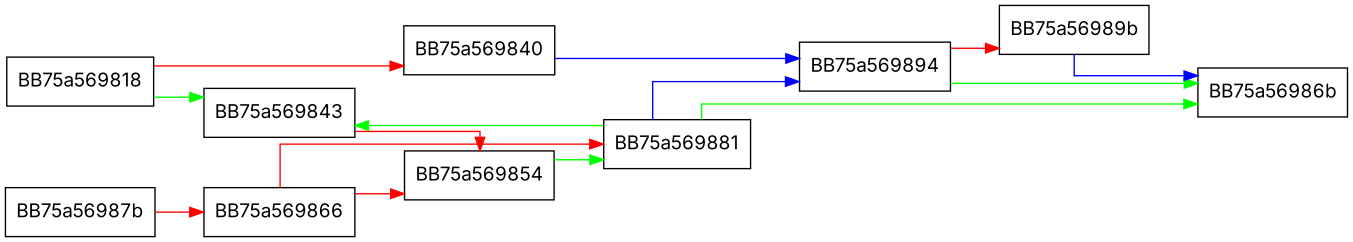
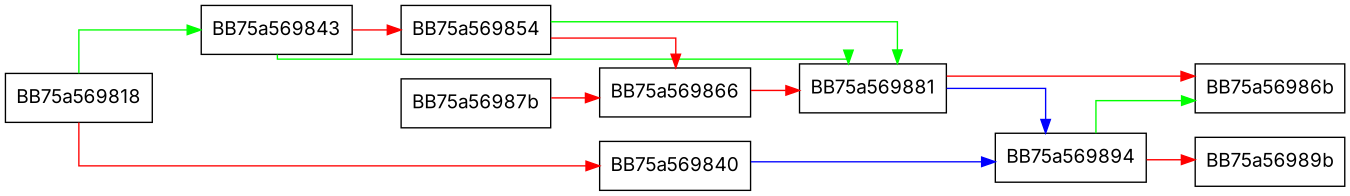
edge "BB75a56989b" -> "BB75a56986b": removed
edge "BB75a569881" -> "BB75a56986b": color green -> red
edge "BB75a569881" -> "BB75a569843": reversed
edge "BB75a569866" -> "BB75a569854": reversed
